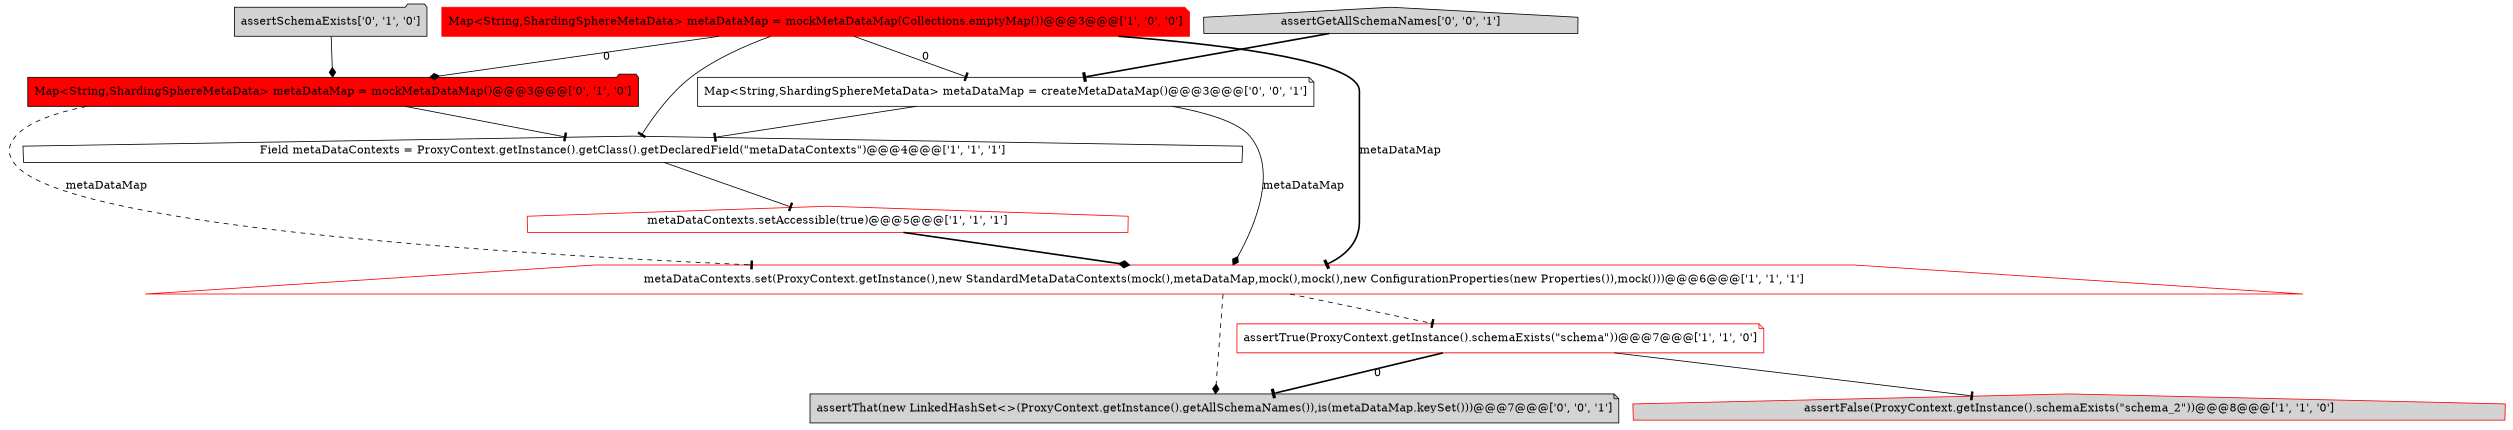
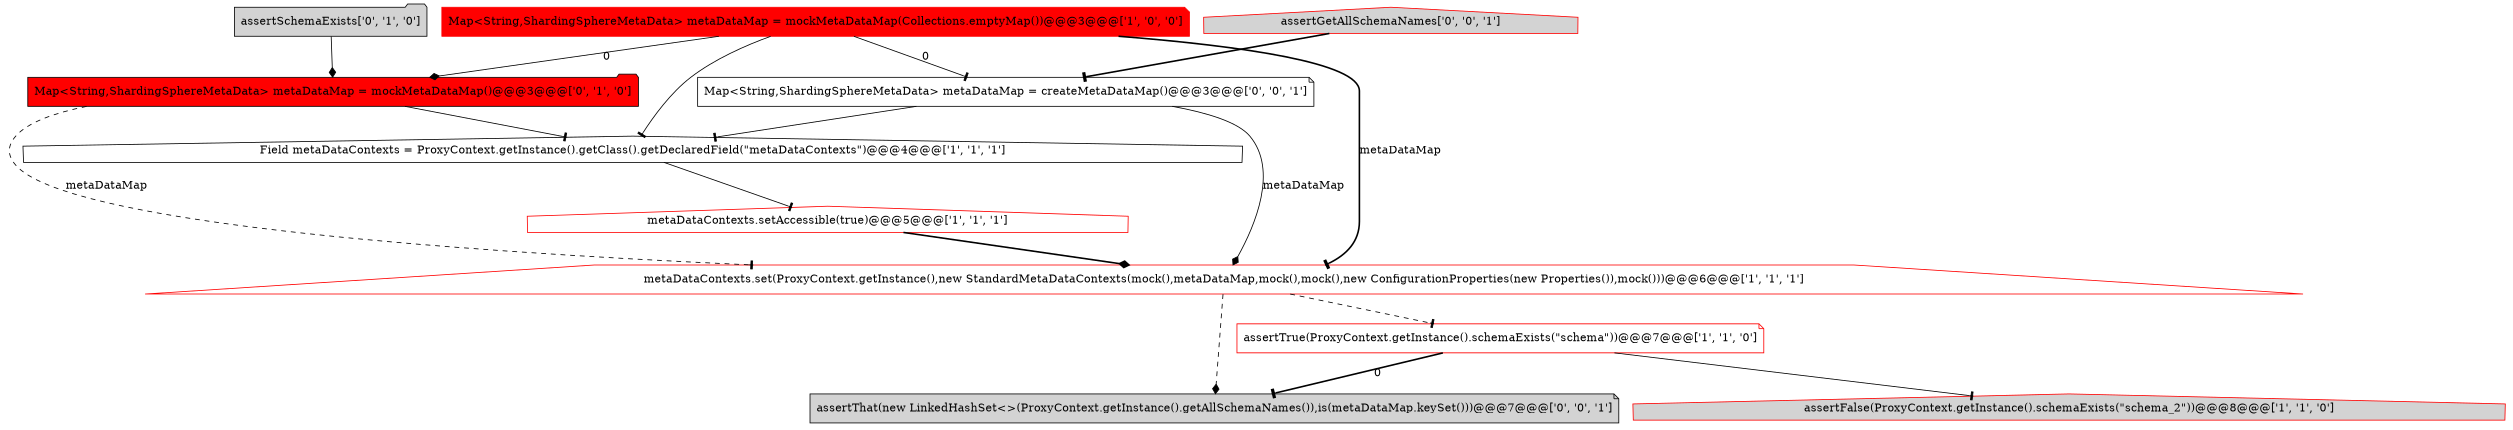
node "assertGetAllSchemaNames['0', '0', '1']": color black -> red
